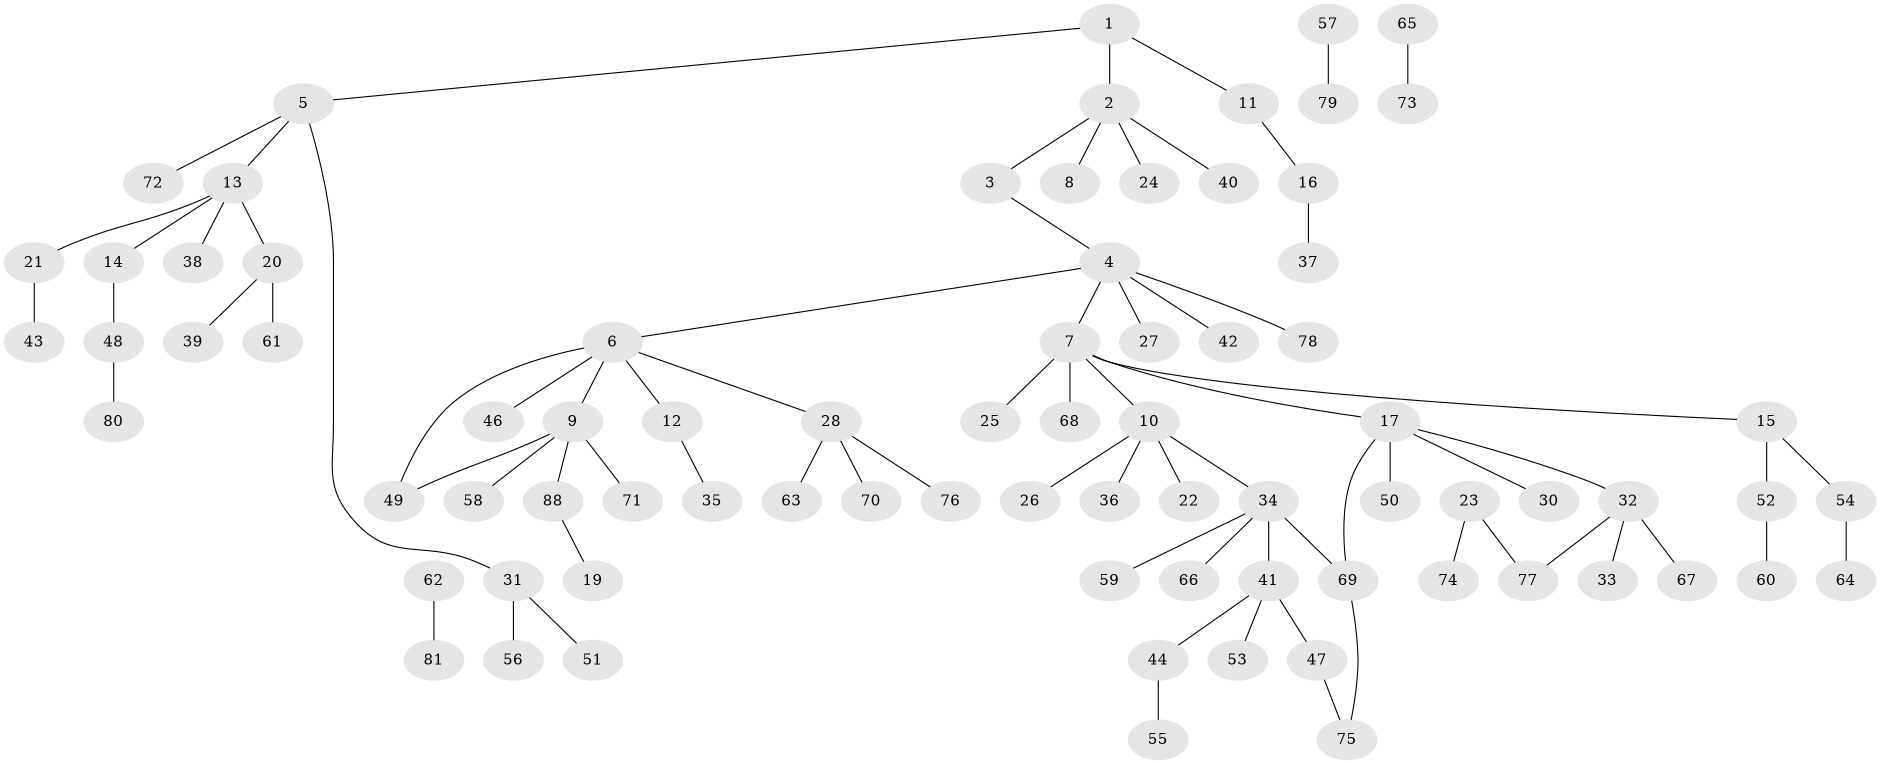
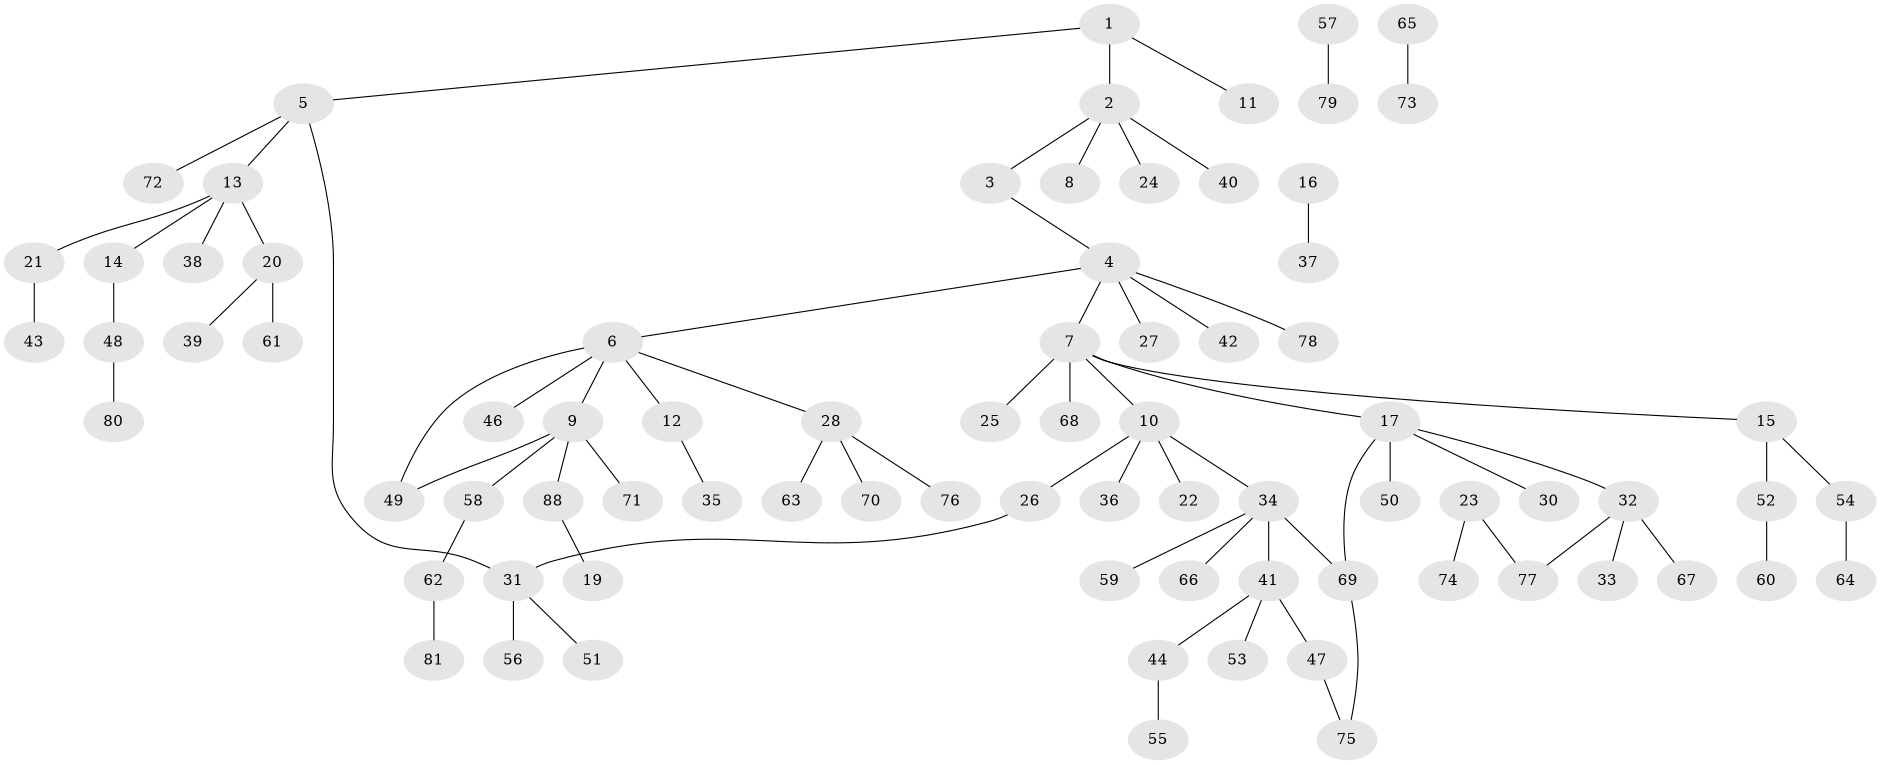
edge "11" -- "16": removed
edge "58" -- "62": added
edge "26" -- "31": added
